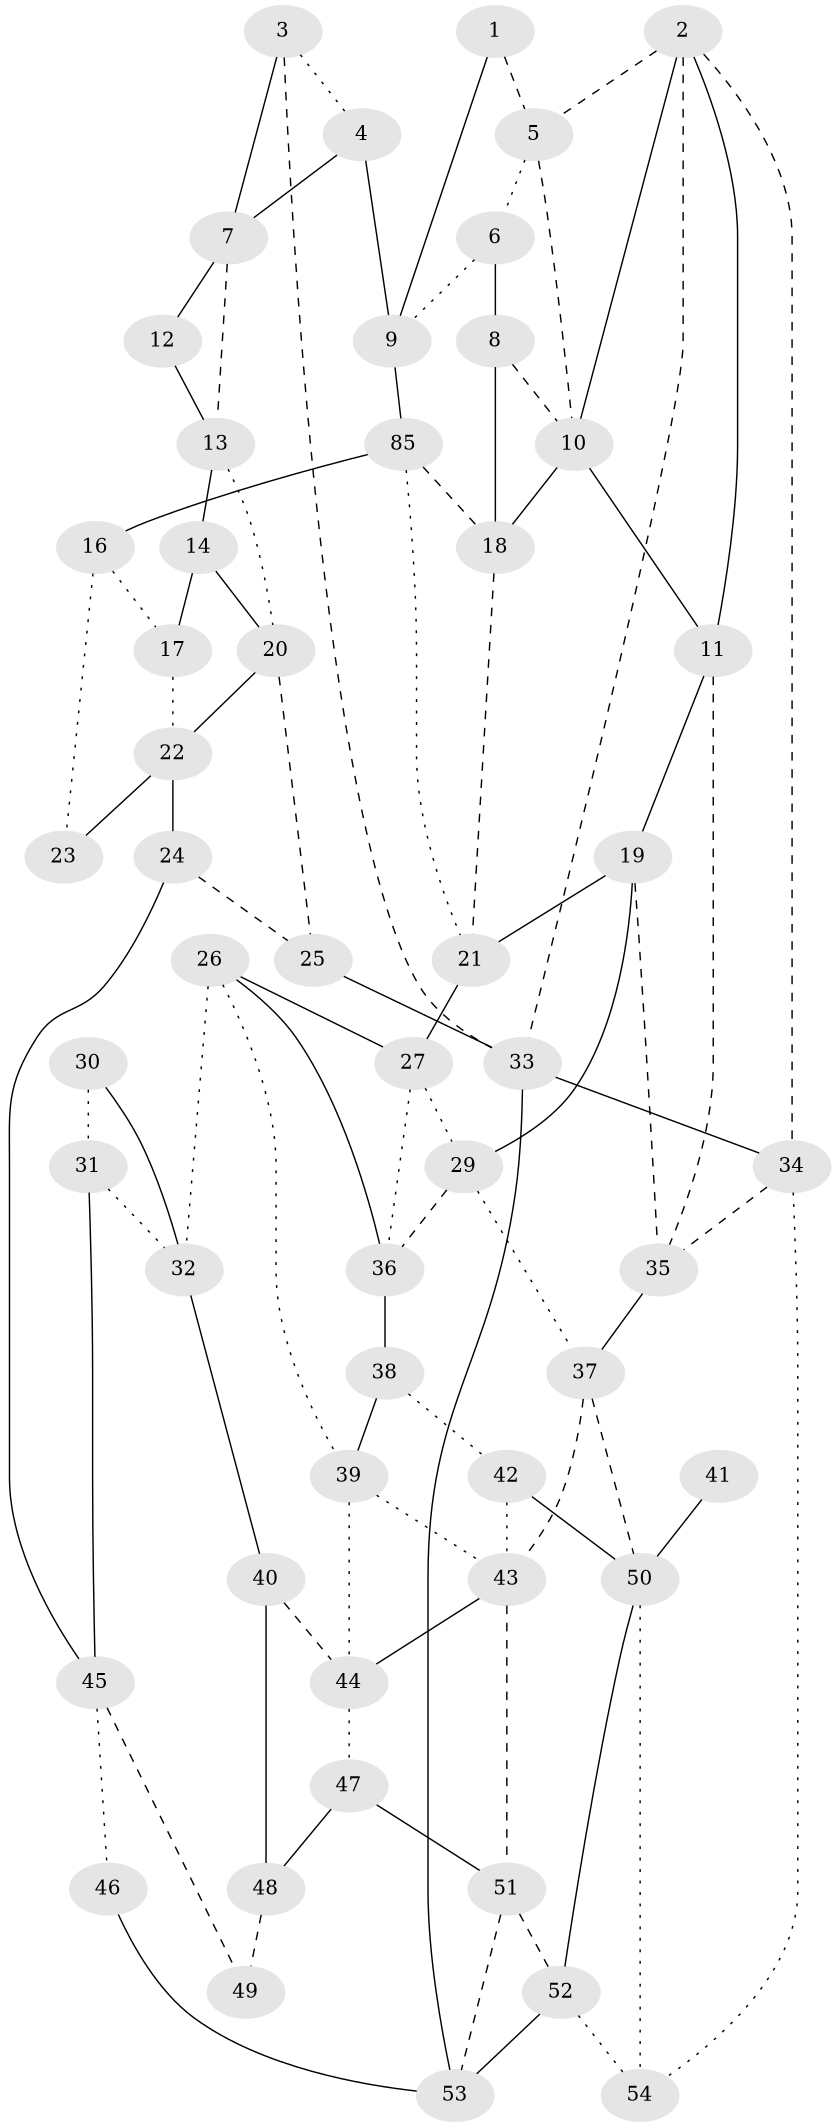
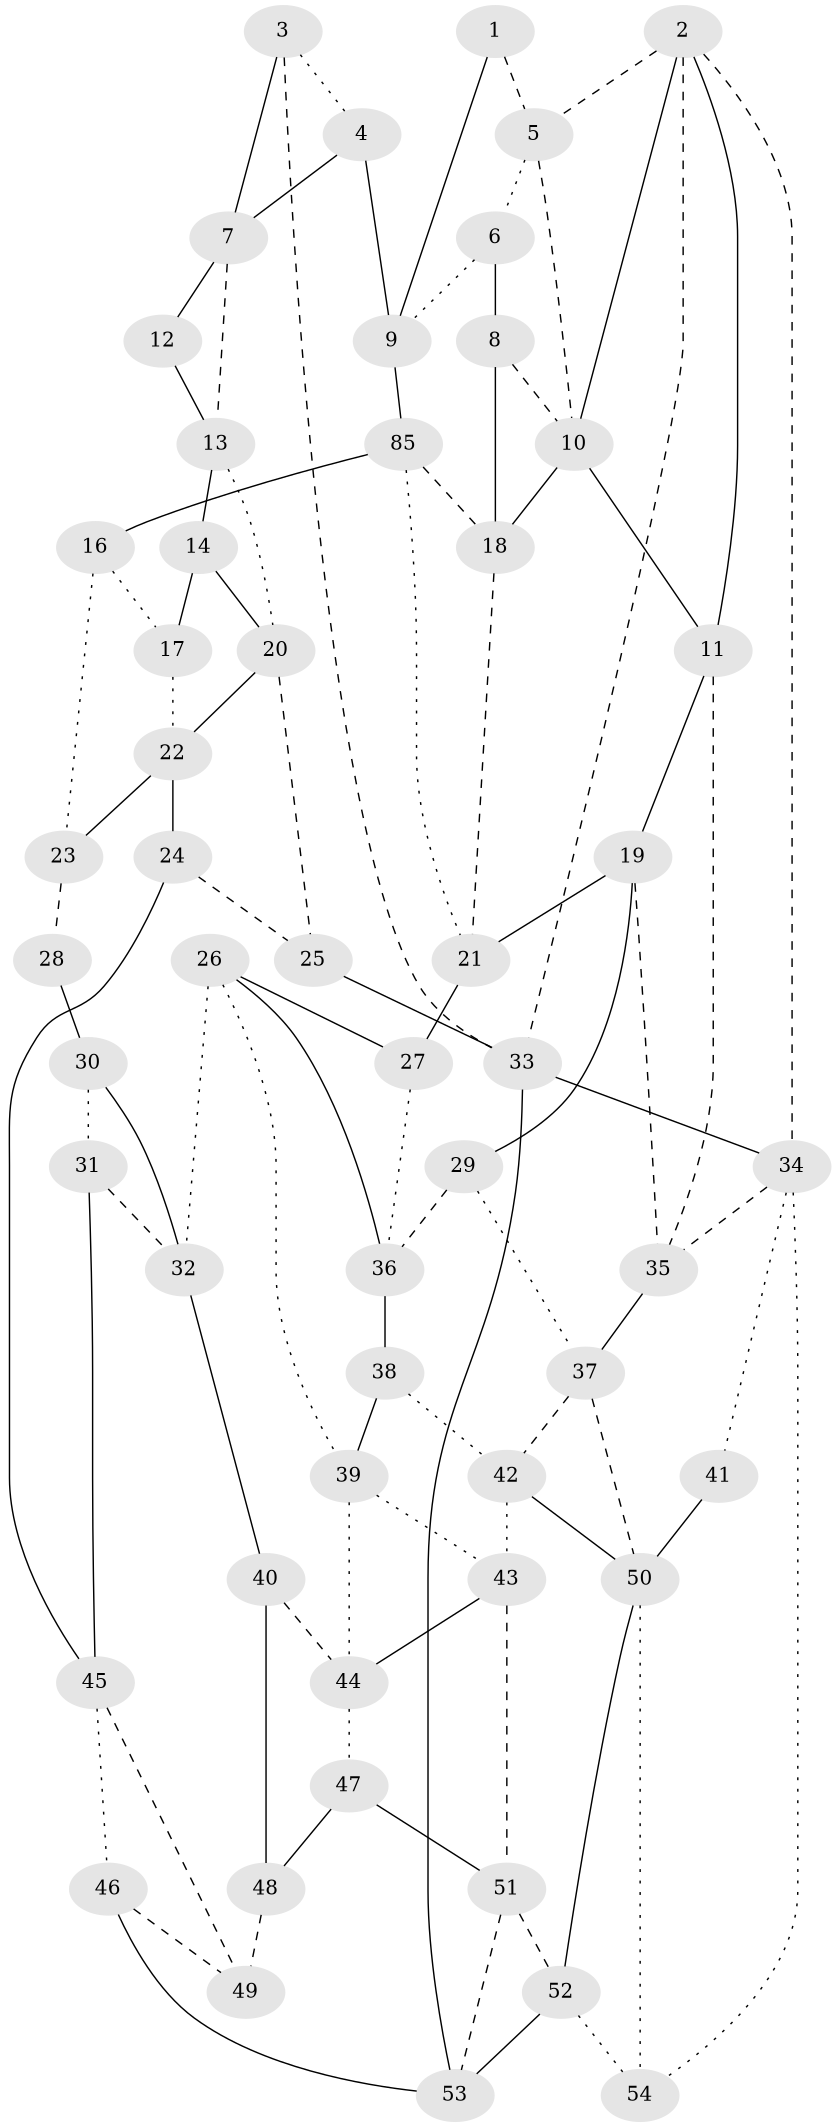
node "28": added
edge "27" -- "29": removed
edge "31" -- "32": style dotted -> dashed
edge "34" -- "41": added
edge "37" -- "43": now "37" -- "42"
edge "46" -- "49": added
